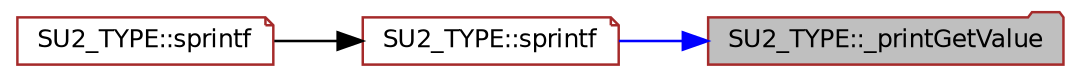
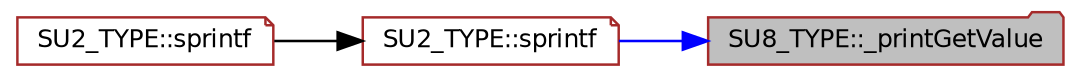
node "SU2_TYPE::_printGetValue": label "SU2_TYPE::_printGetValue" -> "SU8_TYPE::_printGetValue"
